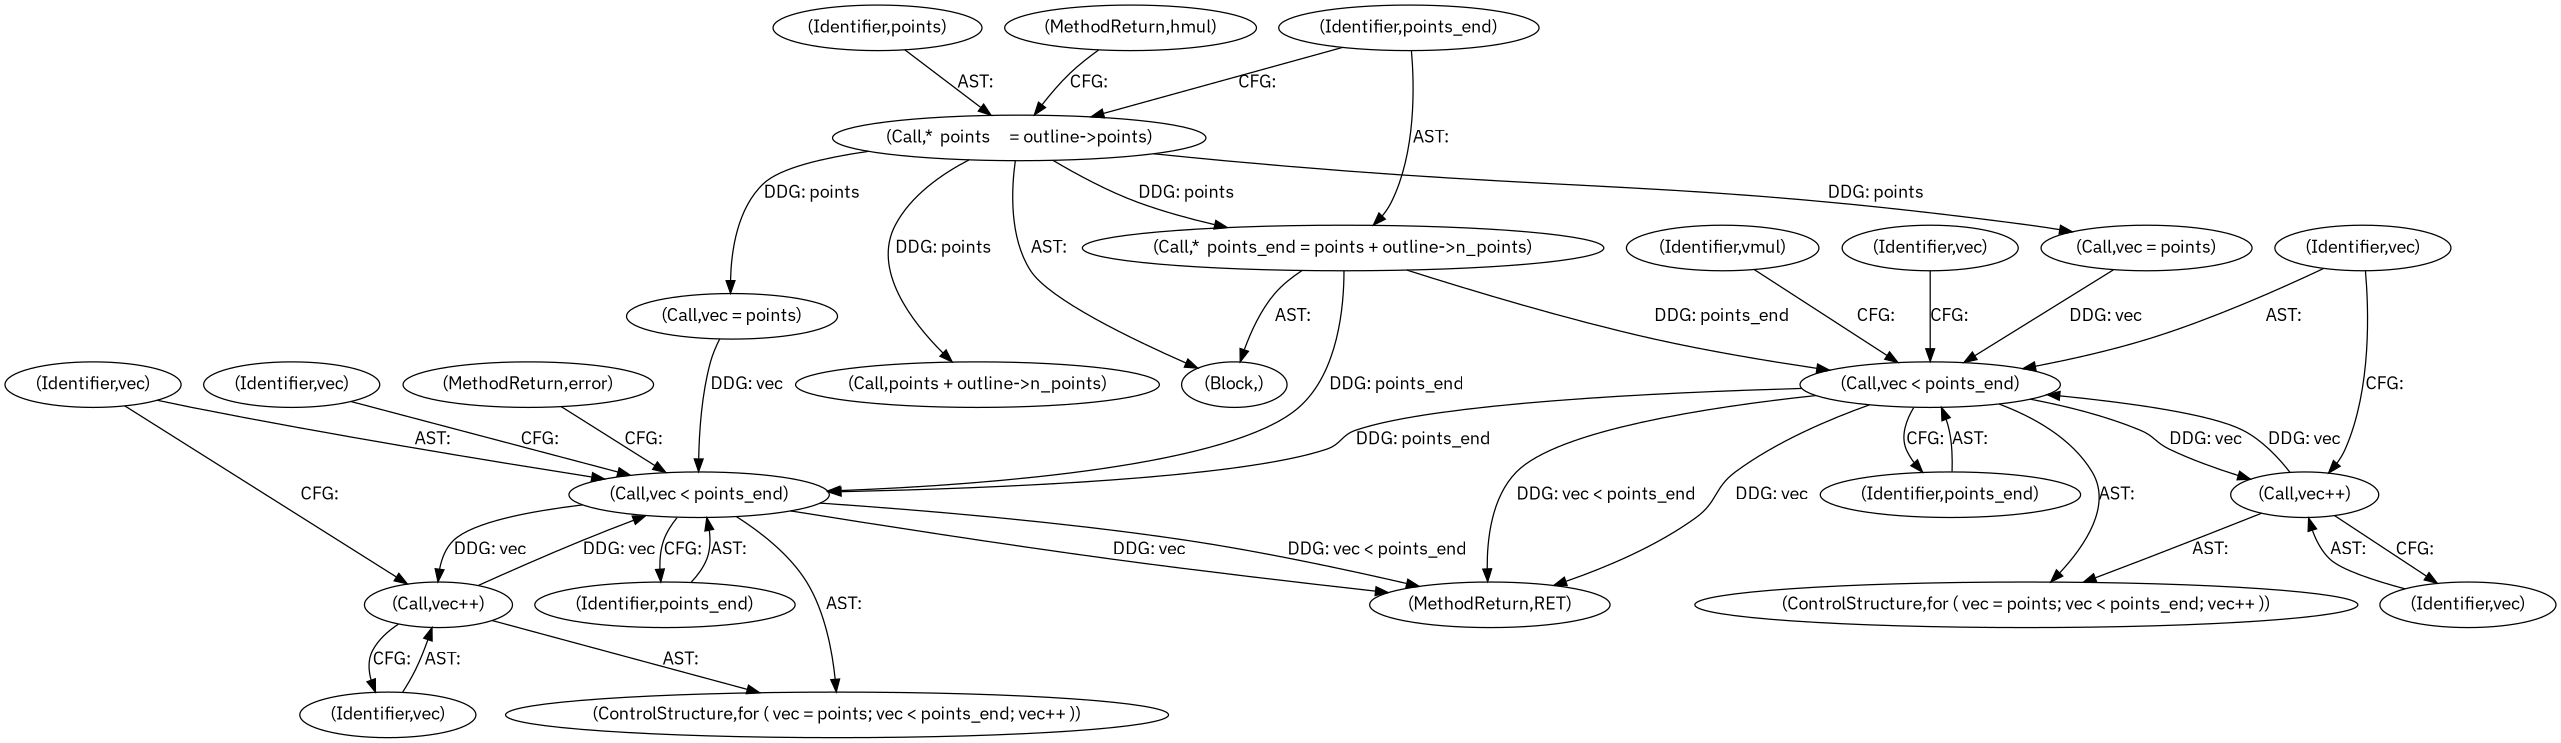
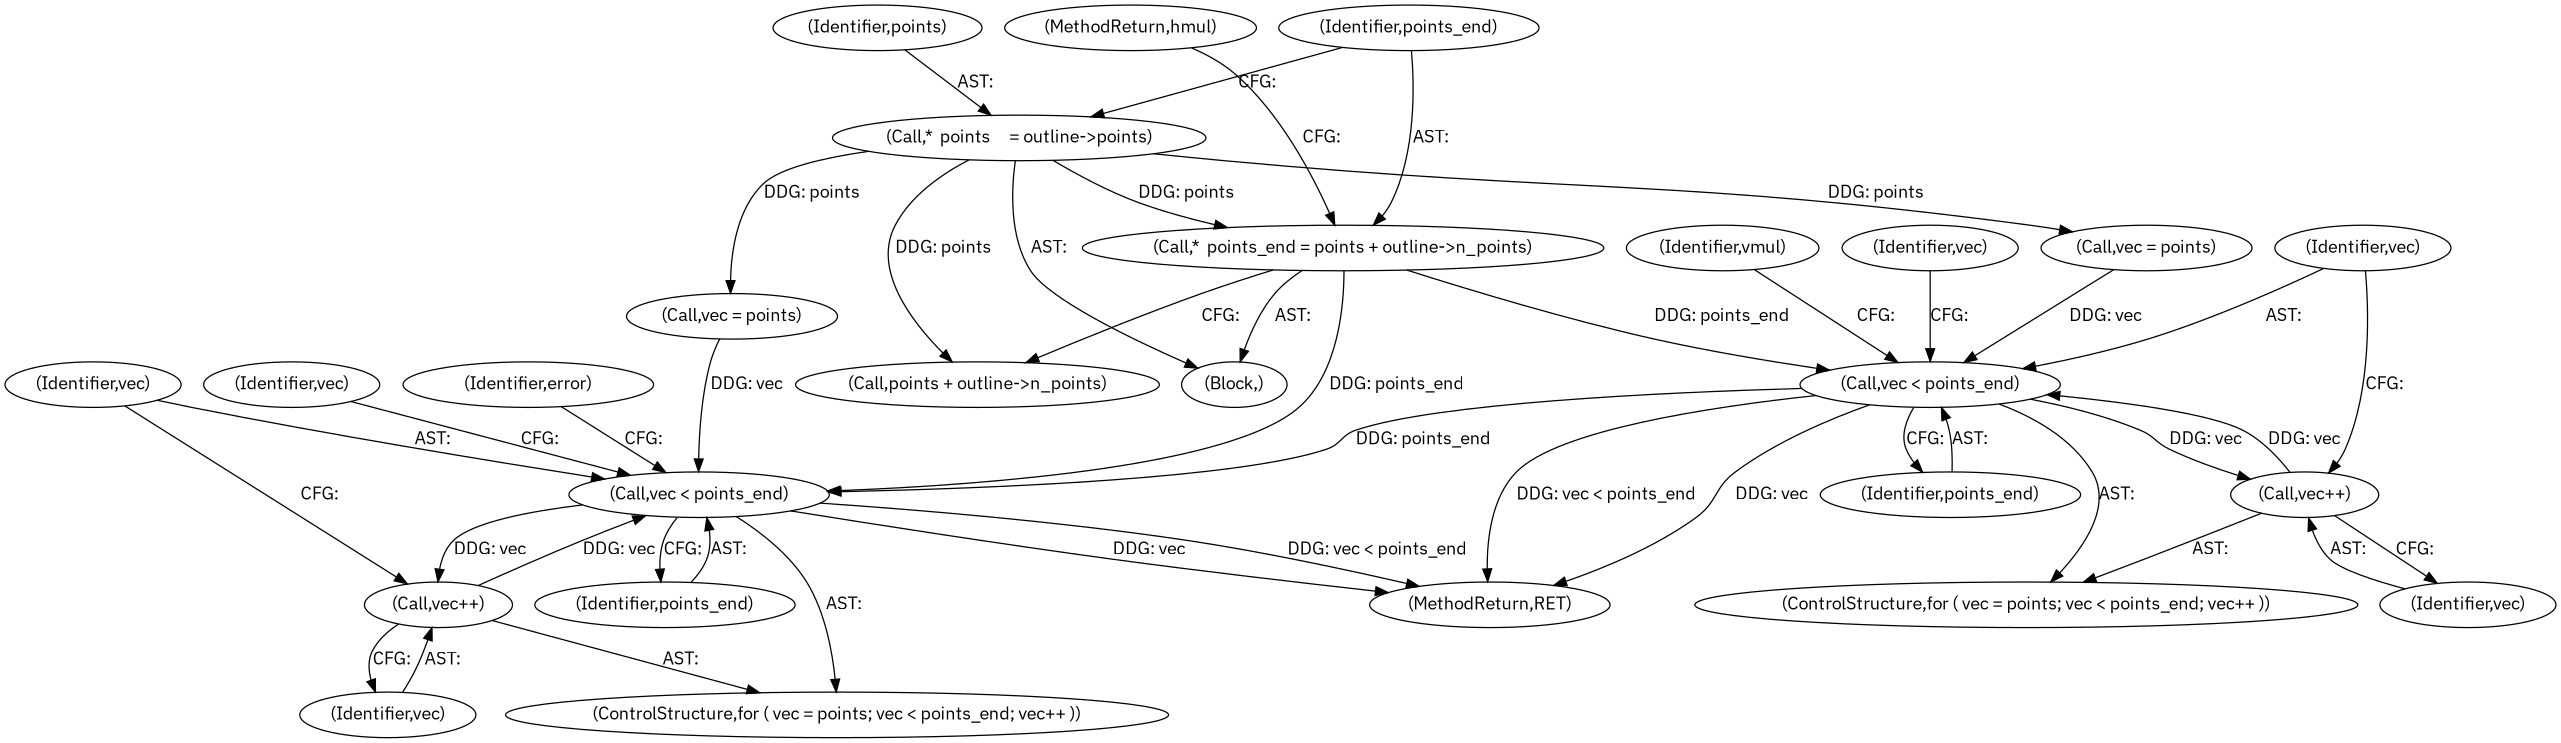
edge "(MethodReturn,hmul)" -> "(Call,*  points     = outline->points)": now "(MethodReturn,hmul)" -> "(Call,*  points_end = points + outline->n_points)"
edge "(Call,*  points_end = points + outline->n_points)" -> "(Call,points + outline->n_points)": added, label "CFG:"
node "(MethodReturn,error)": label "(MethodReturn,error)" -> "(Identifier,error)"
